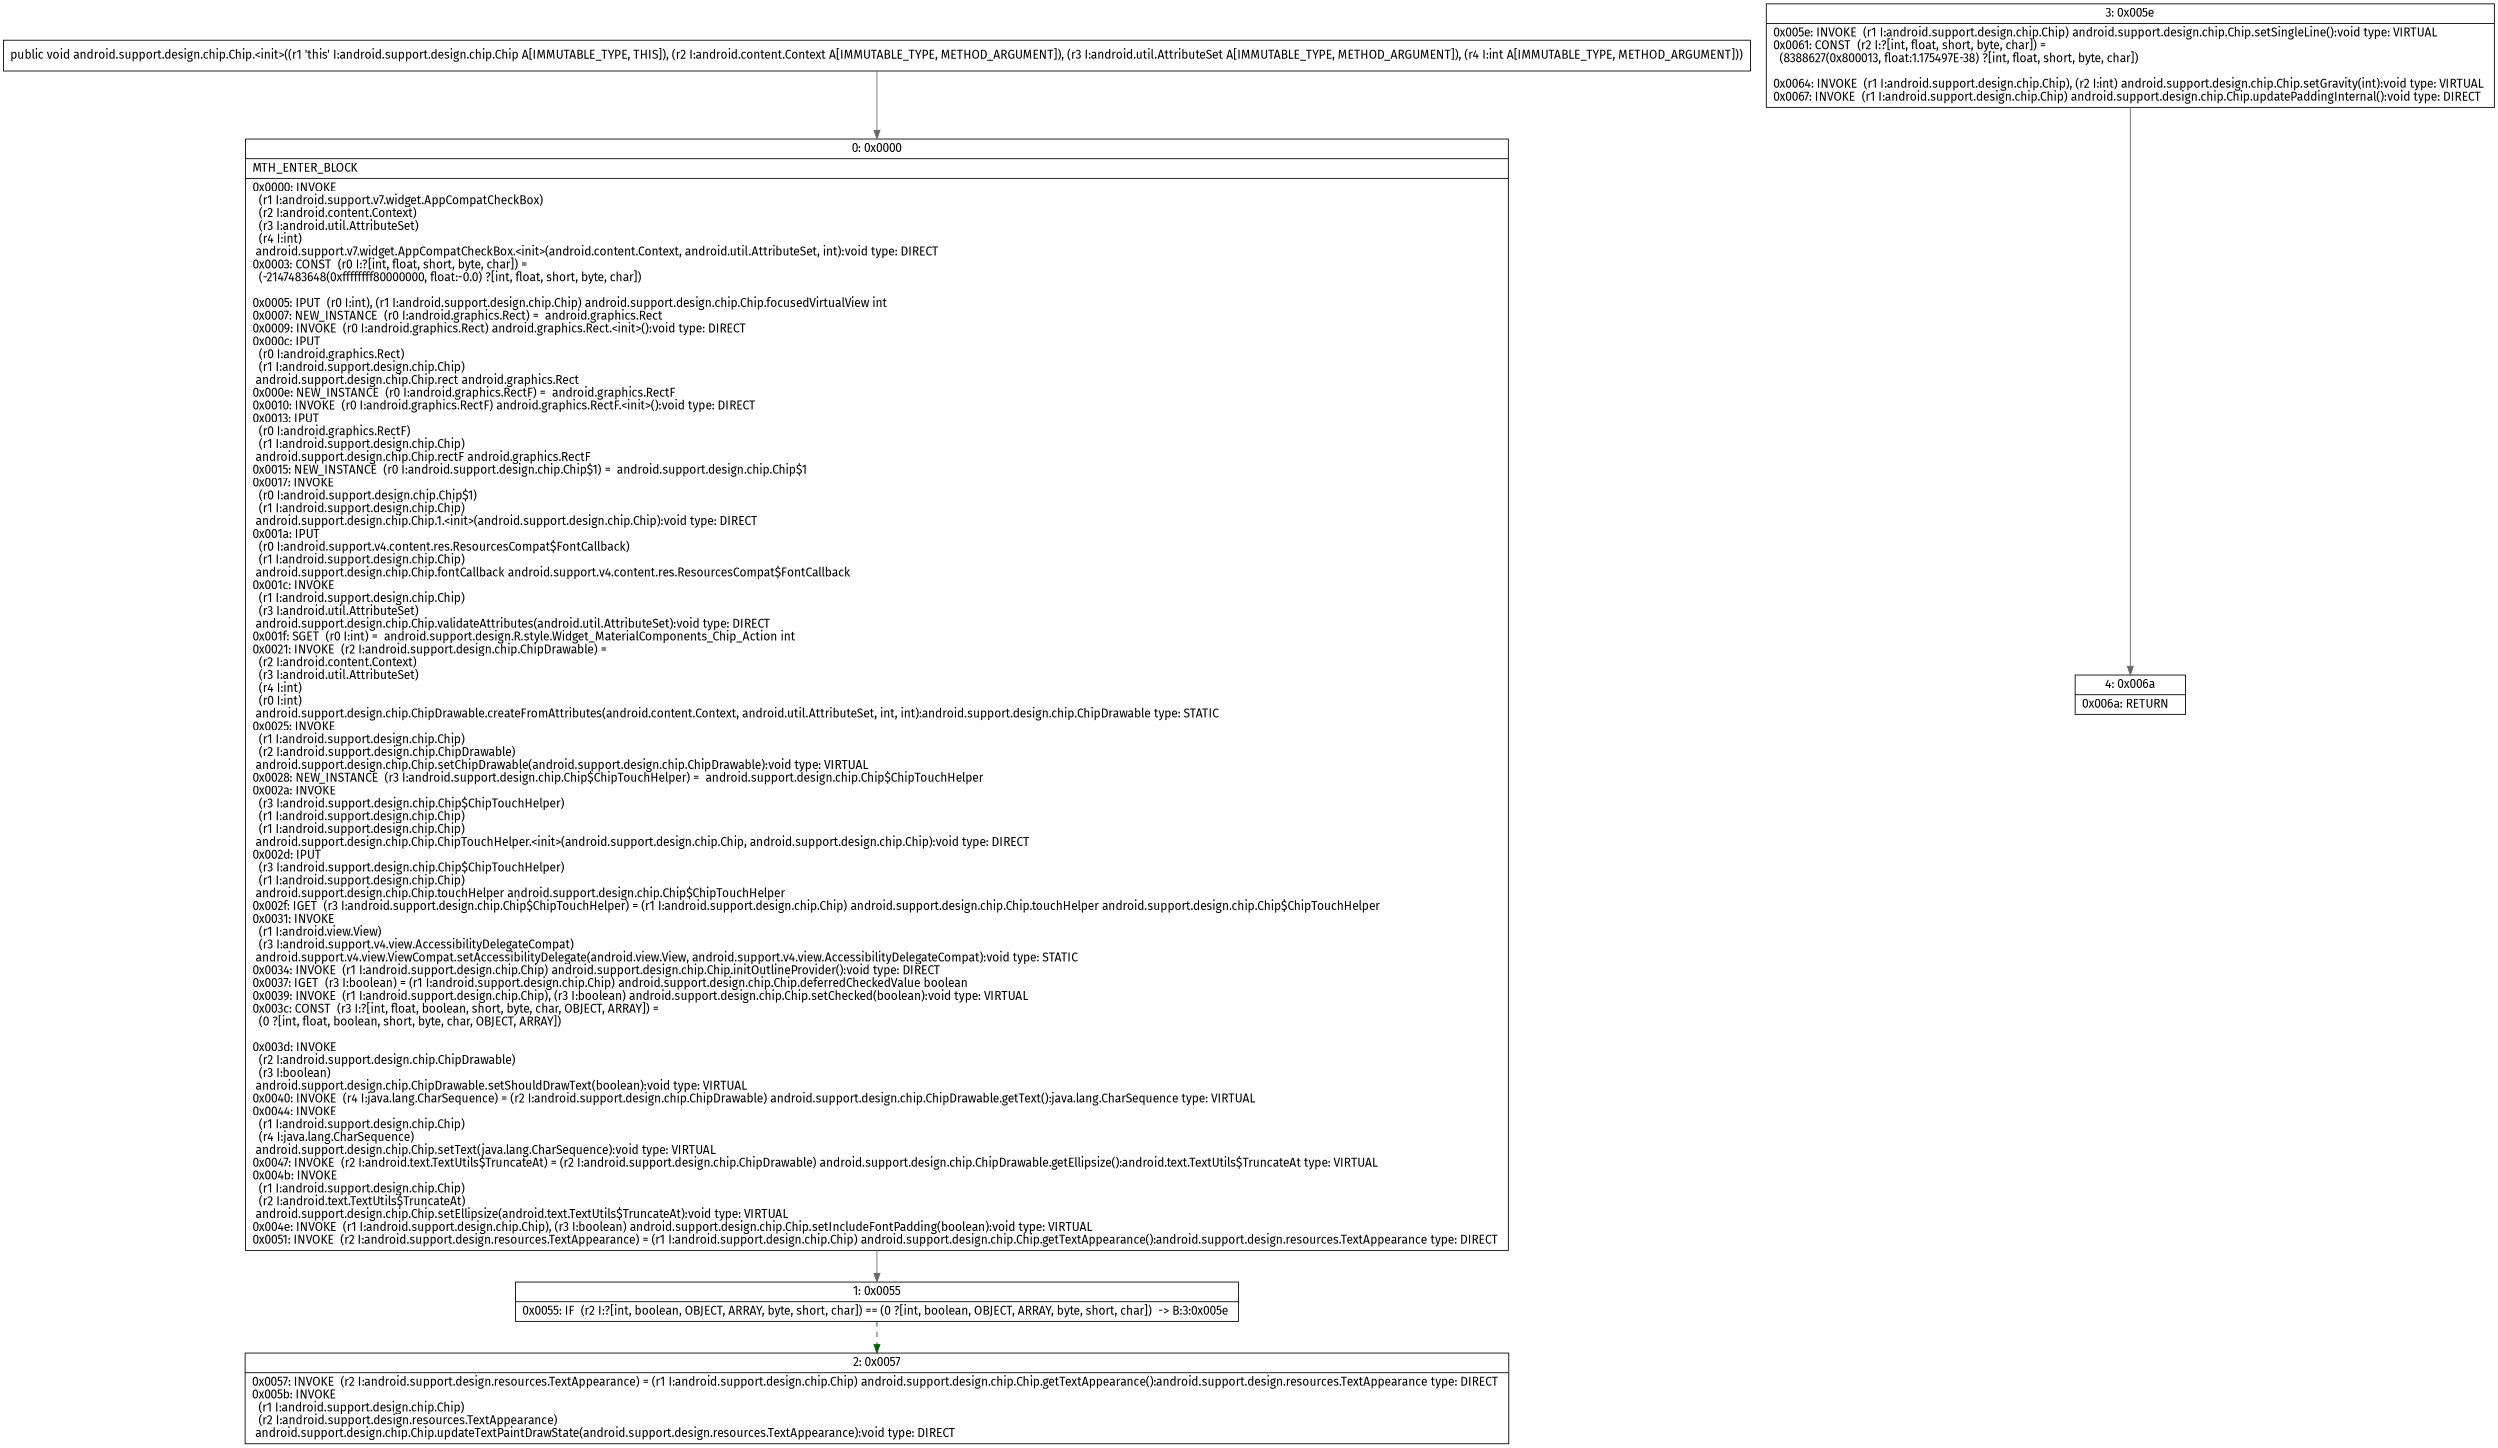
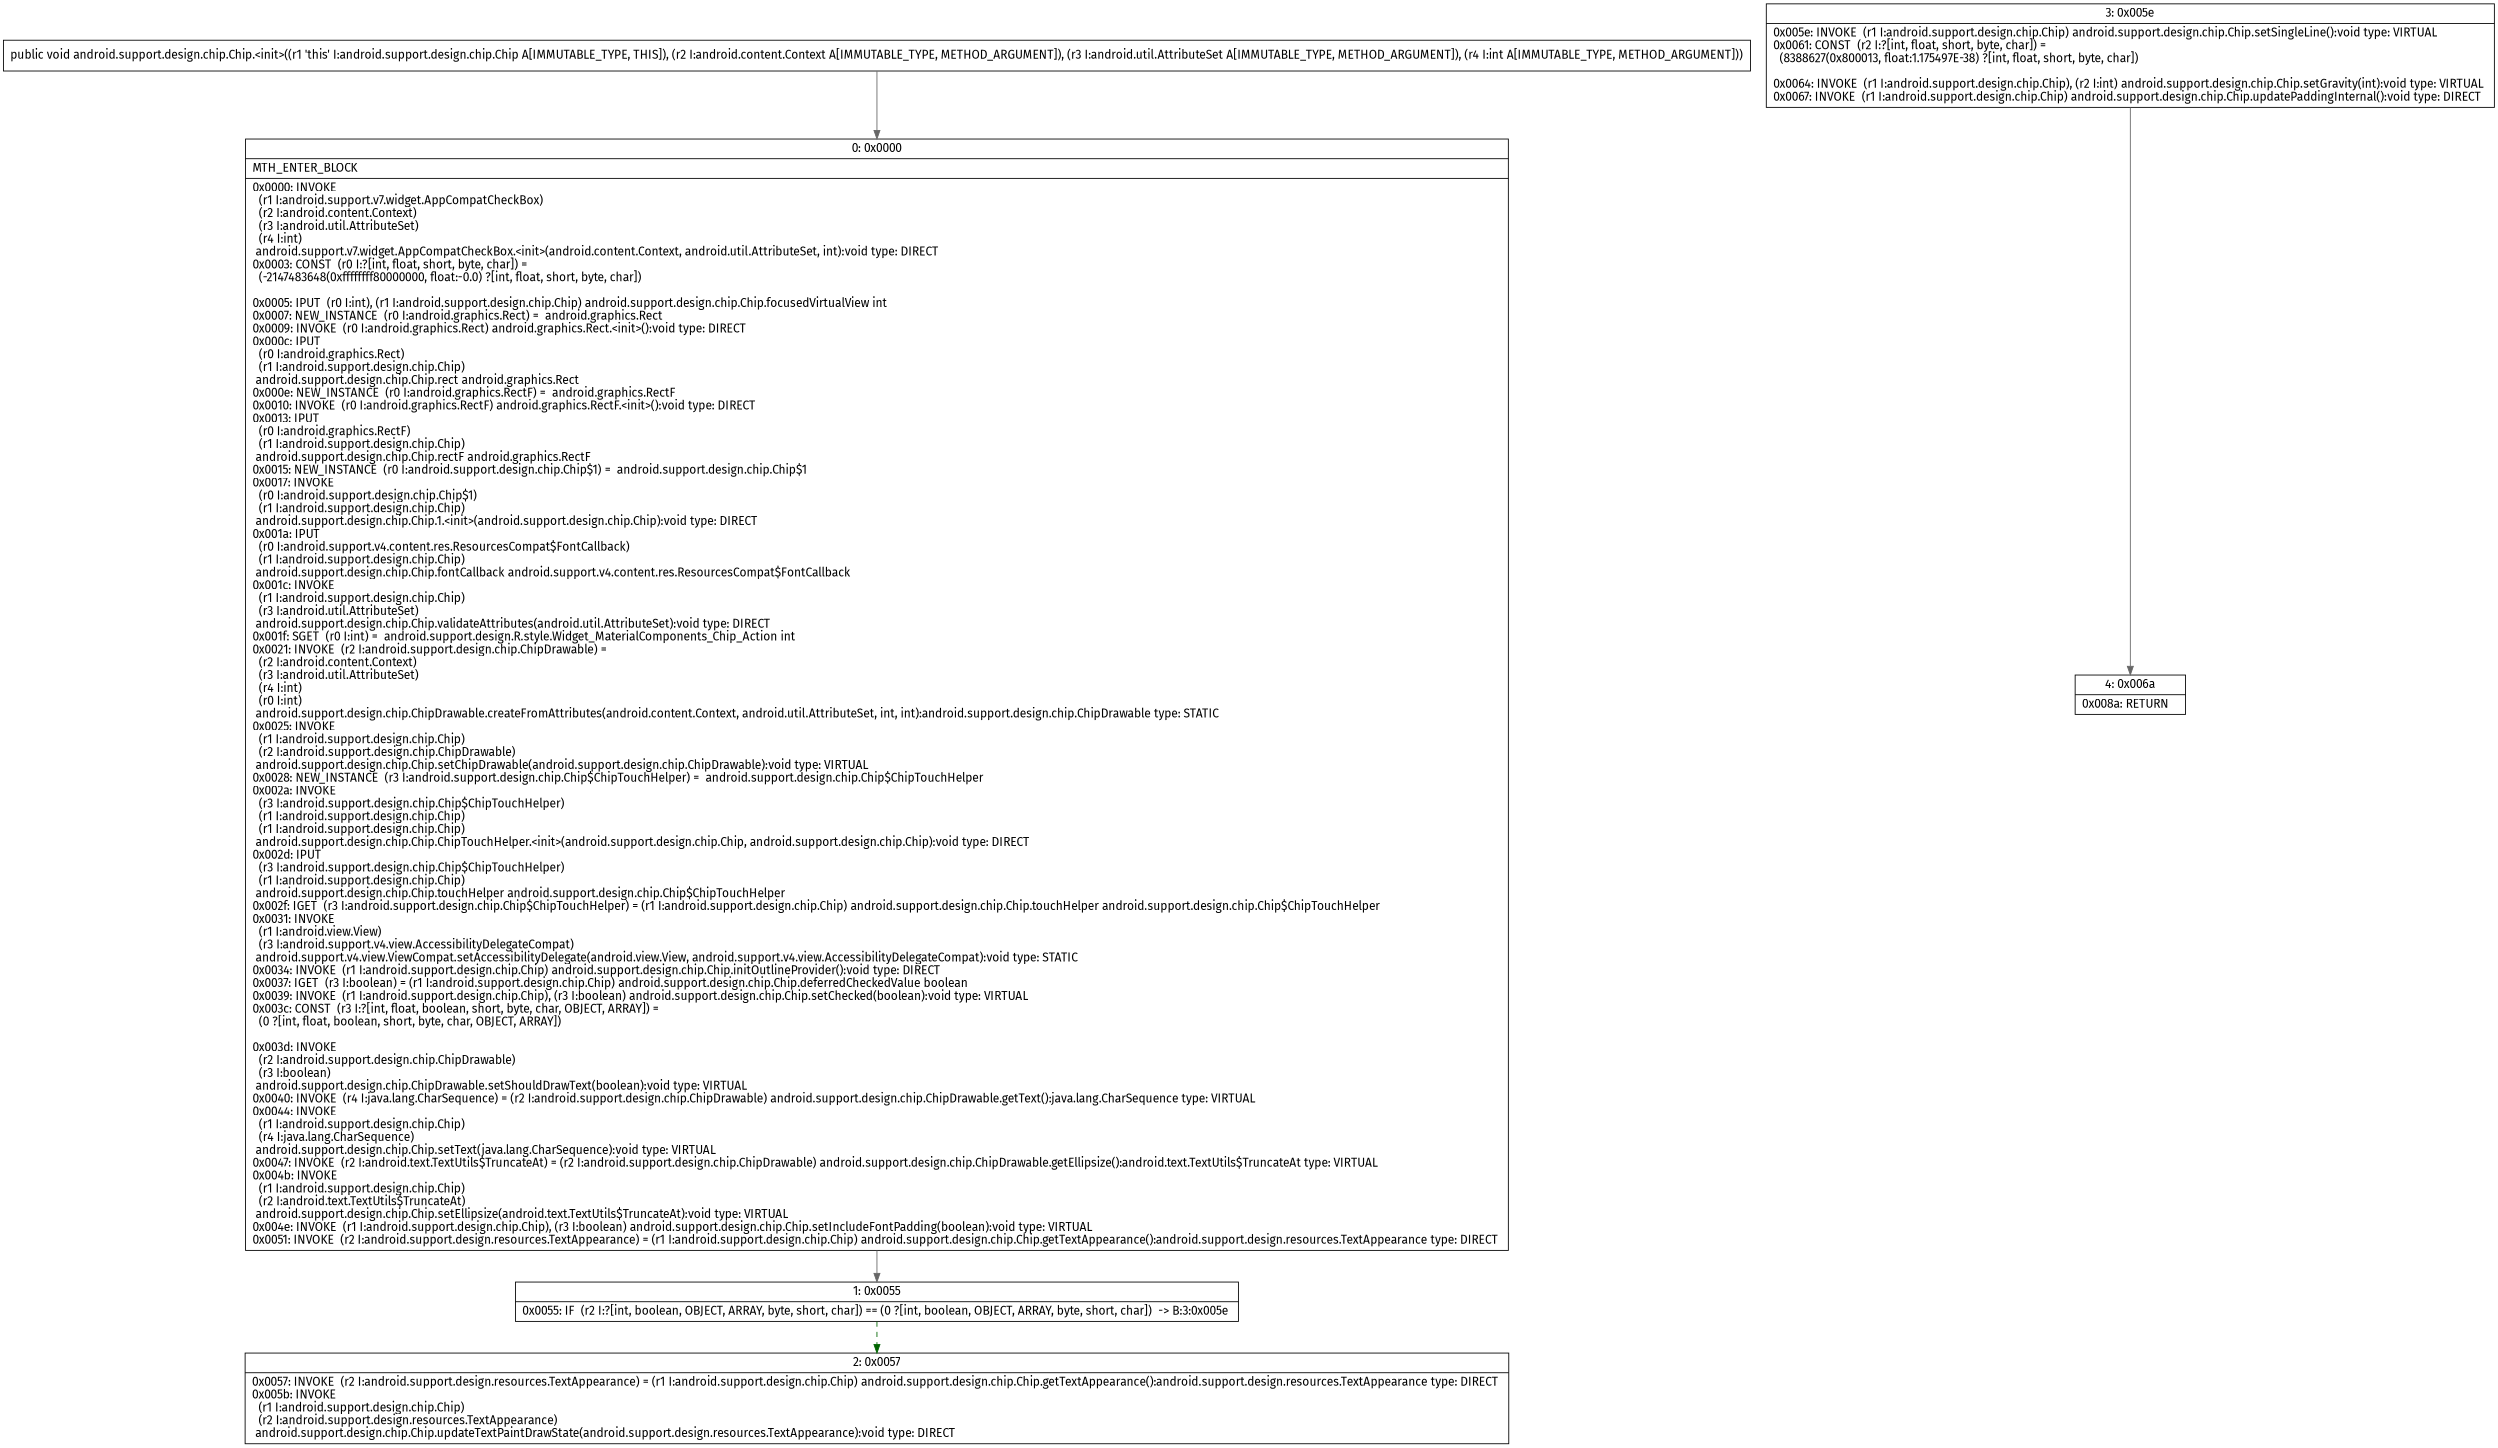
node "4: 0x006a": text "0x006a: RETURN" -> "0x008a: RETURN"
